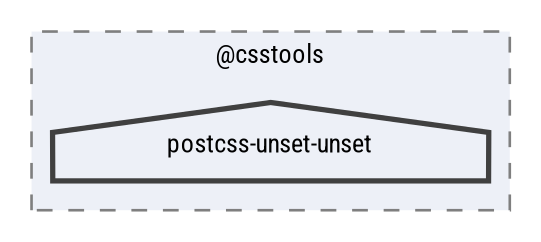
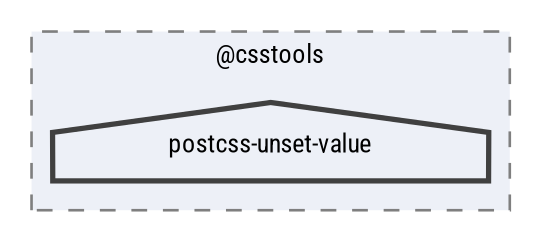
node "postcss-unset-unset": label "postcss-unset-unset" -> "postcss-unset-value"
